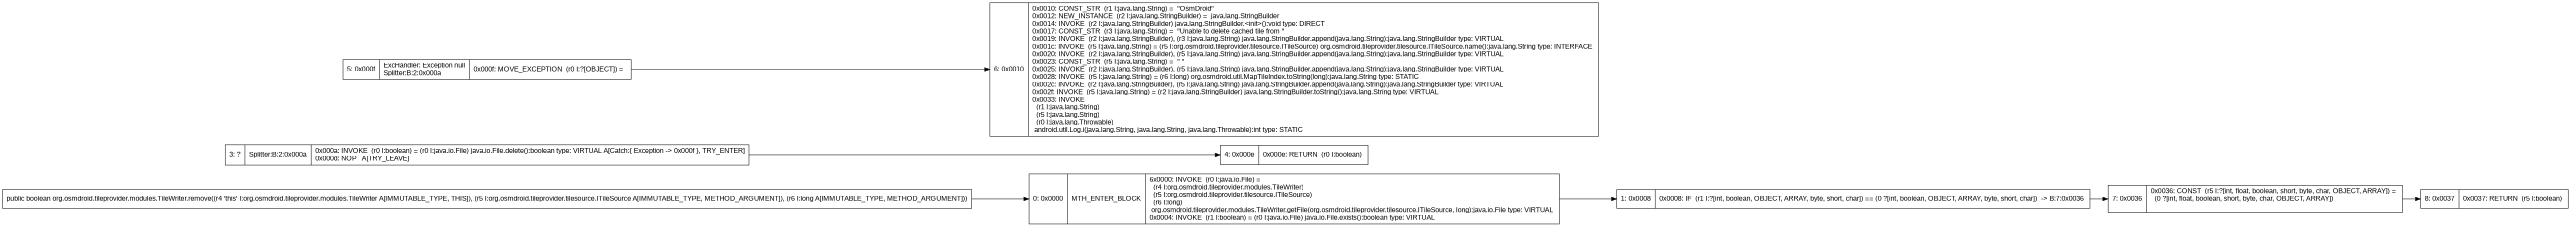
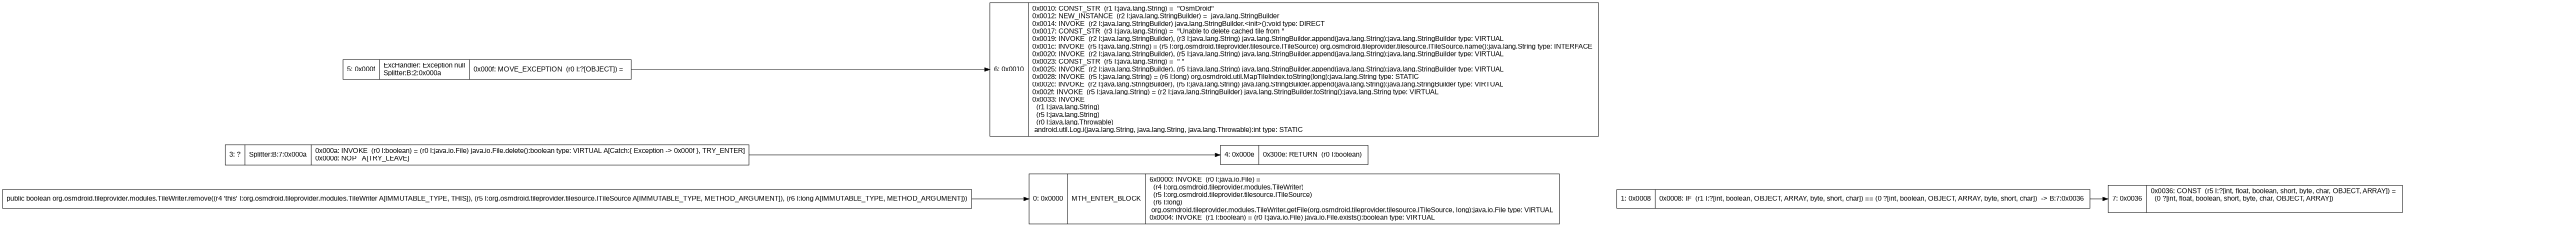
node "3: ?": text "Splitter:B:2:0x000a" -> "Splitter:B:7:0x000a"
node "4: 0x000e": text "0x000e: RETURN  (r0 I:boolean)" -> "0x300e: RETURN  (r0 I:boolean)"
edge "0: 0x0000" -> "1: 0x0008": removed
node "8: 0x0037": removed
